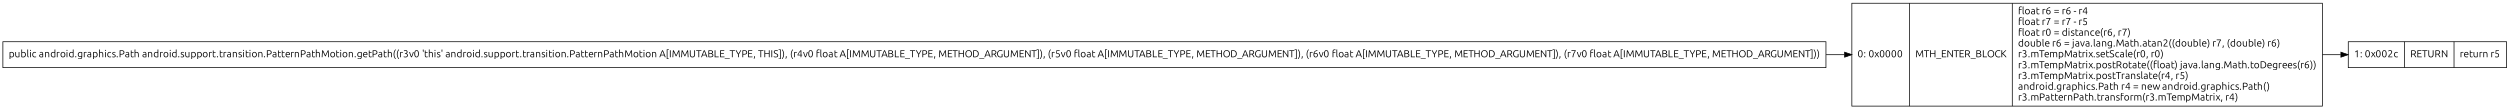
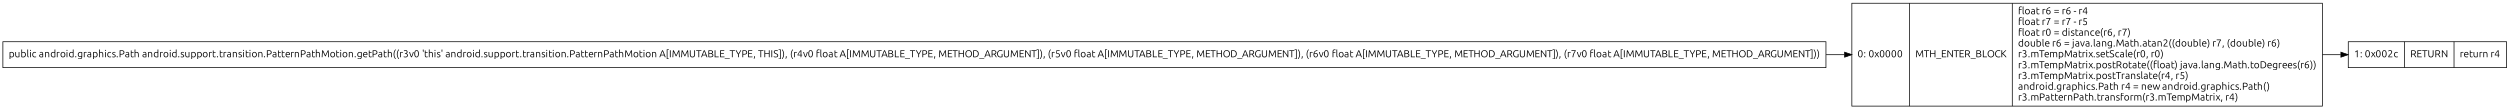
node "1: 0x002c": text "return r5" -> "return r4"
